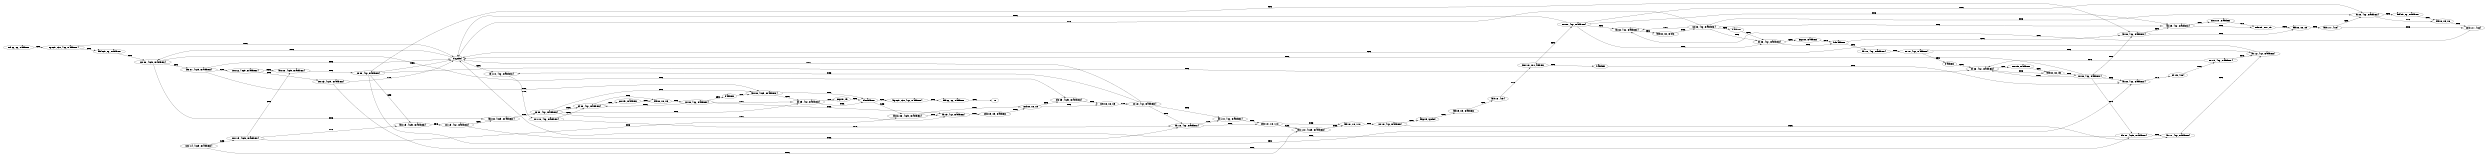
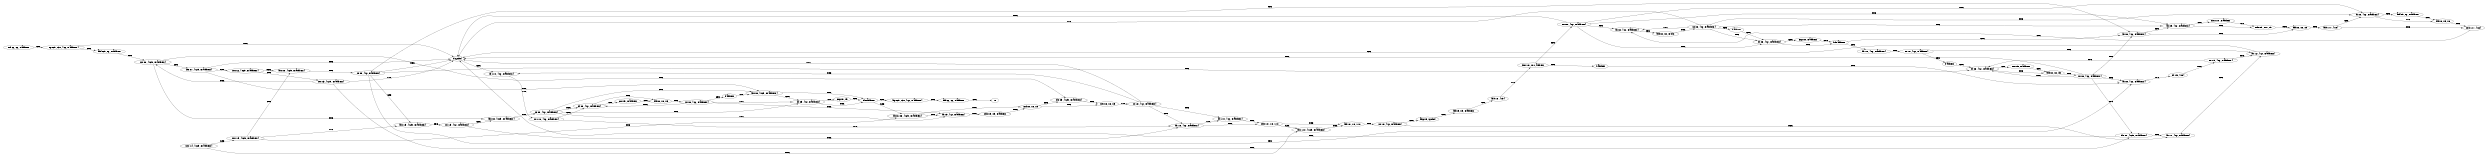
edge "bl symbol" -> "stur x0 , [ x29 , #- address ]": now "stur x3 , [ x29 , #- address ]" -> "stur x0 , [ x29 , #- address ]"
